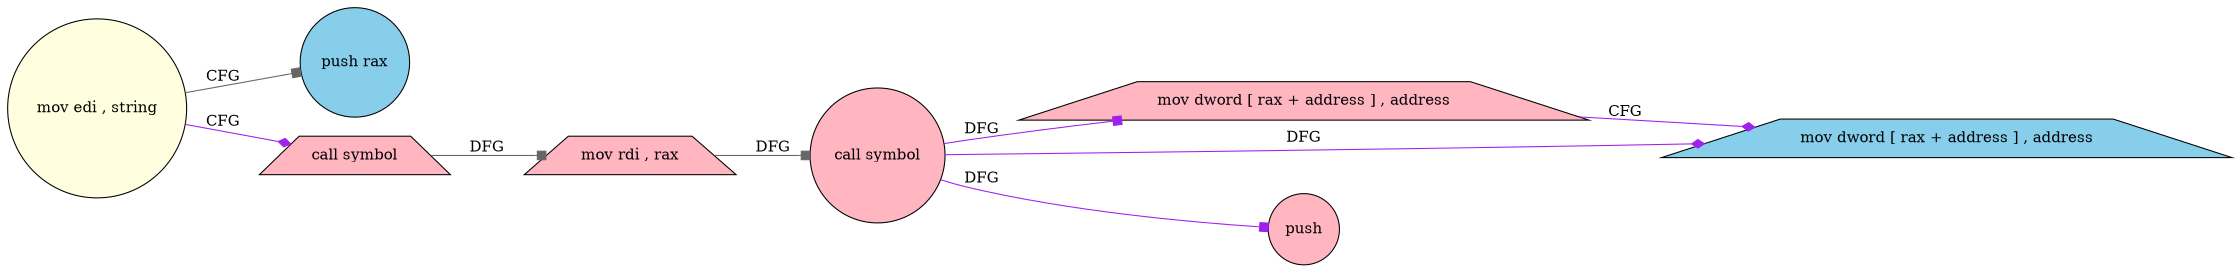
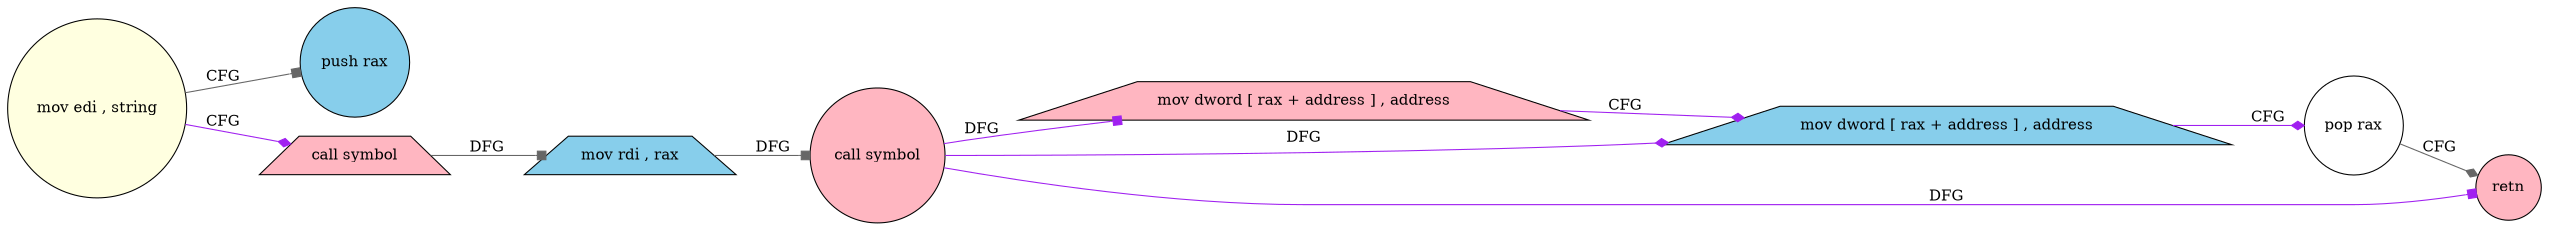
node "pop rax": added
node "mov rdi , rax": fillcolor lightpink -> skyblue
node "push": label "push" -> "retn"
